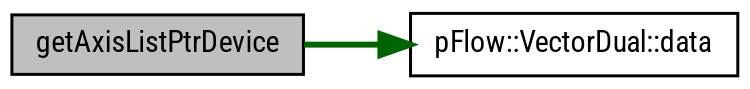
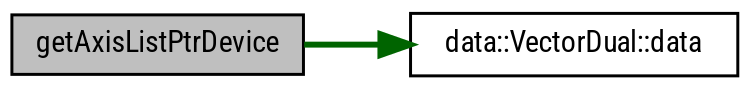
node "pFlow::VectorDual::data": label "pFlow::VectorDual::data" -> "data::VectorDual::data"
